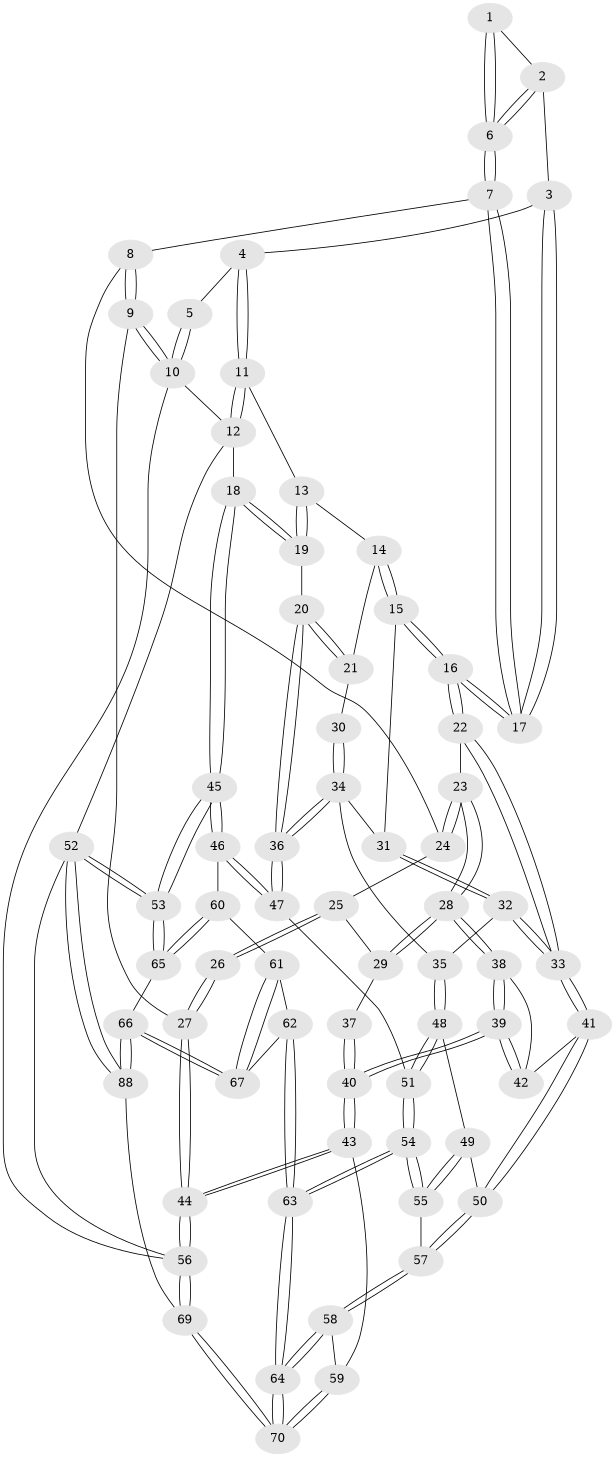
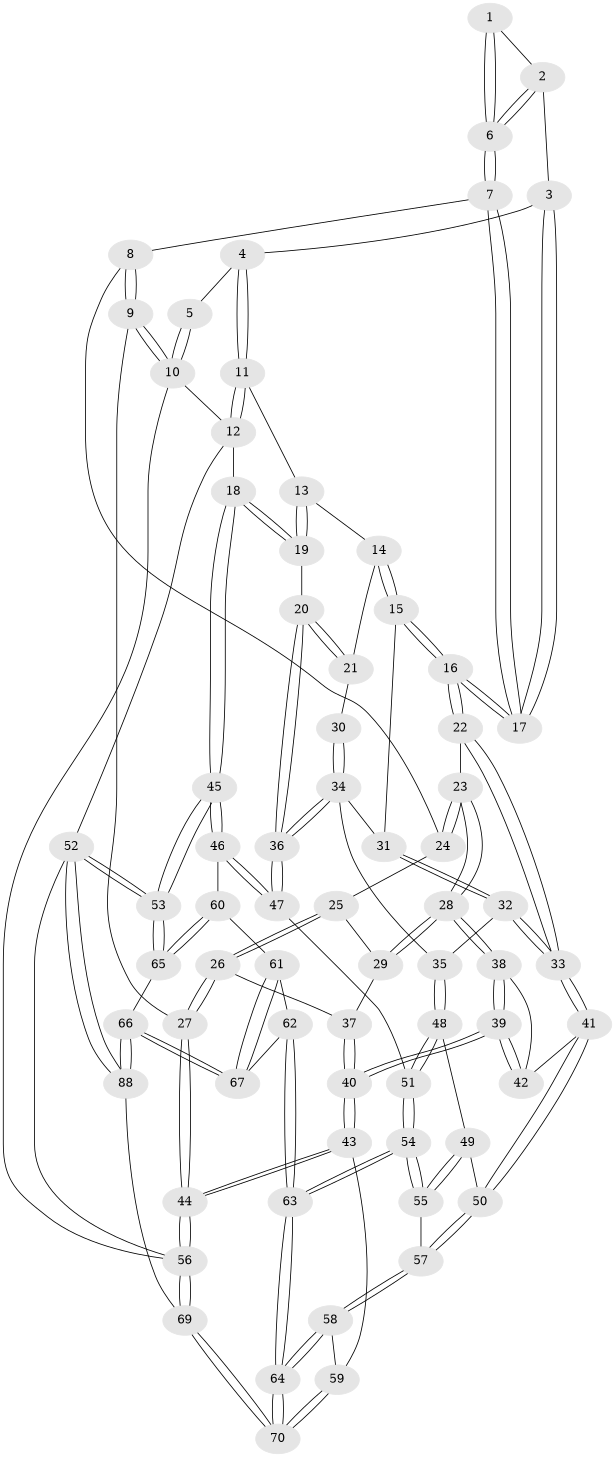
edge "26" -- "37": added
